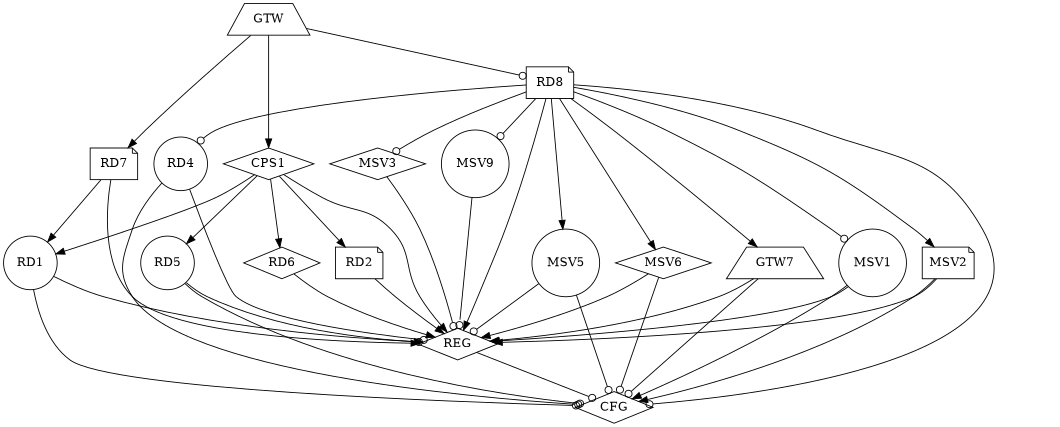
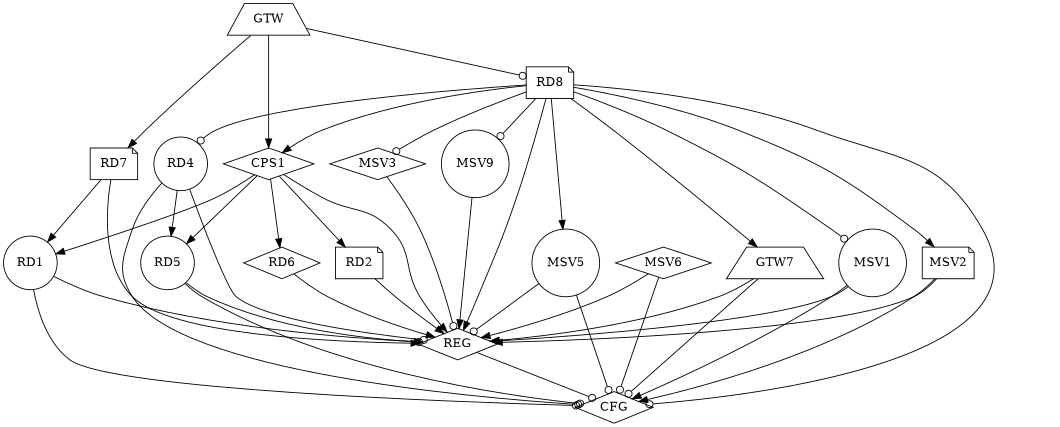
edge "RD8" -> "MSV6": now "RD8" -> "CPS1"
edge "RD4" -> "RD5": added
edge "MSV9" -> "REG": arrowhead odot -> normal
